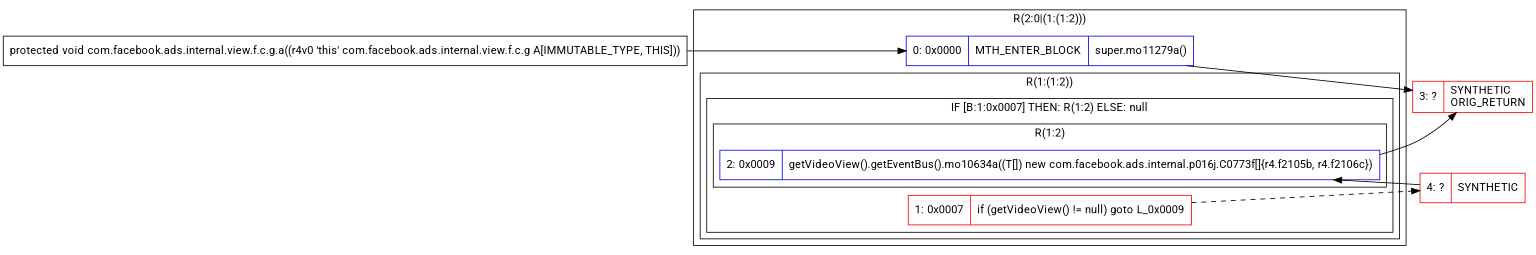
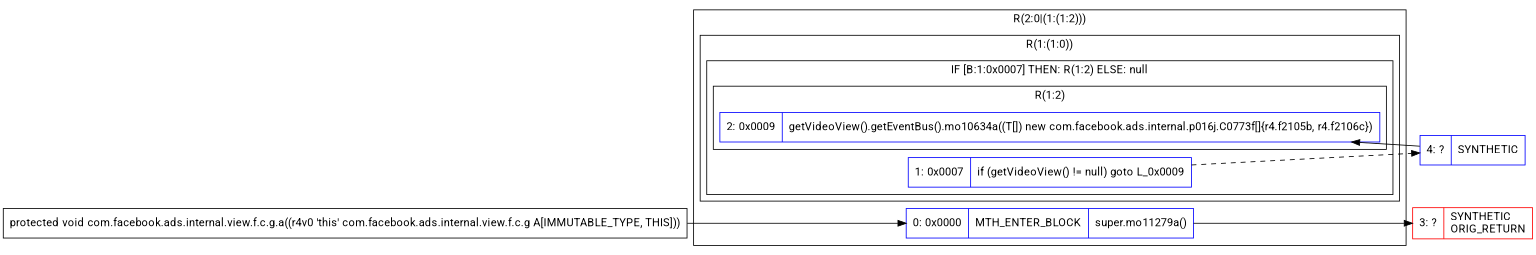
cluster "R(1:(1:2))": label "R(1:(1:2))" -> "R(1:(1:0))"
edge "2: 0x0009" -> "3: ?": removed
node "4: ?": color red -> blue
node "1: 0x0007": color red -> blue
